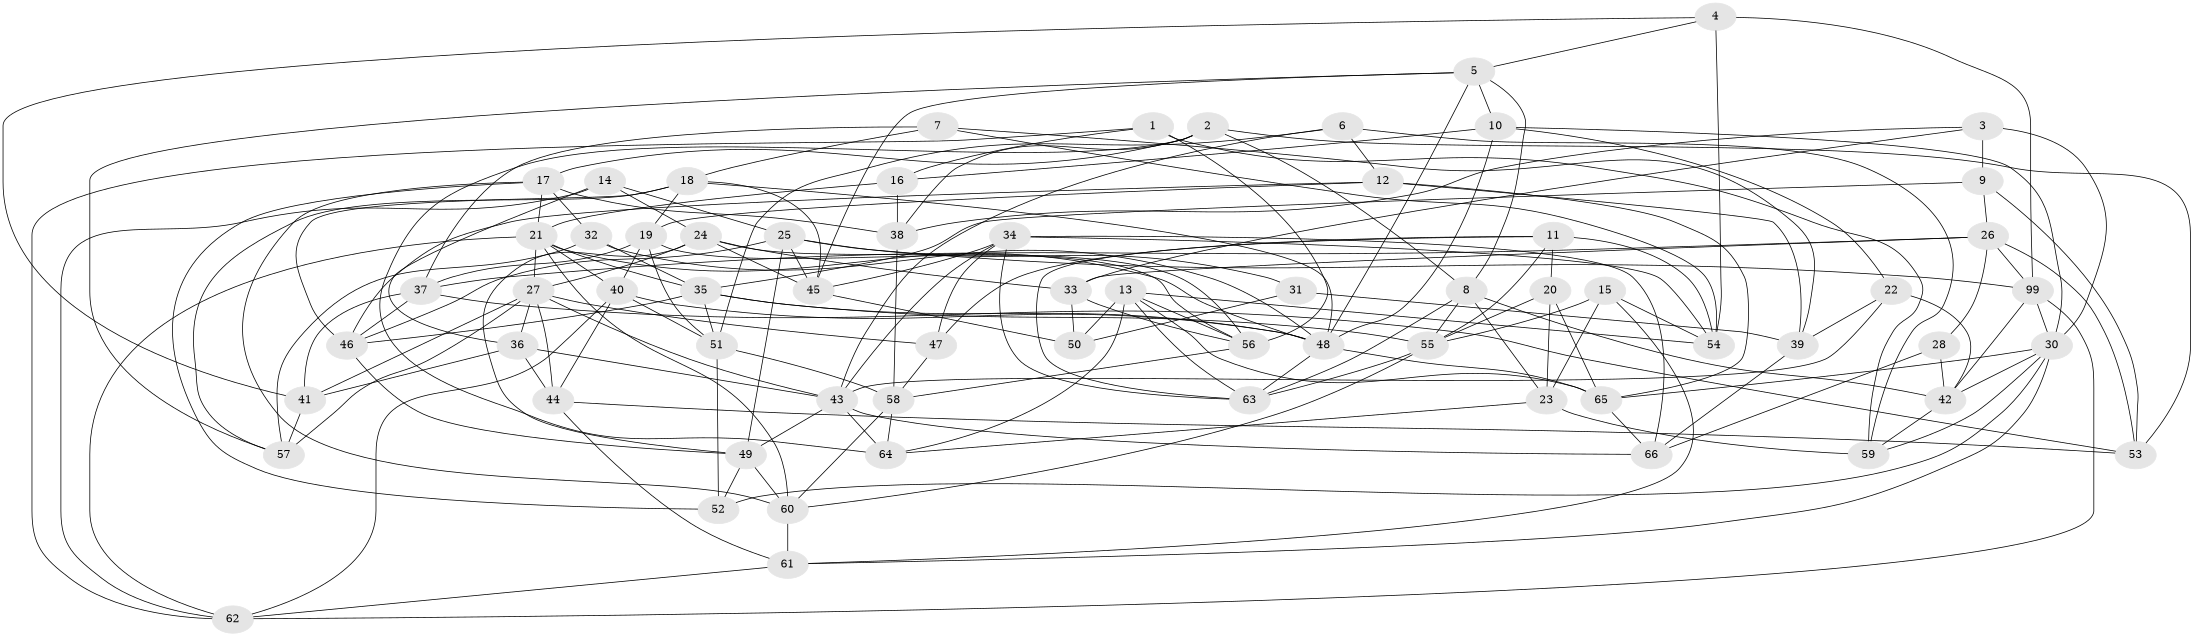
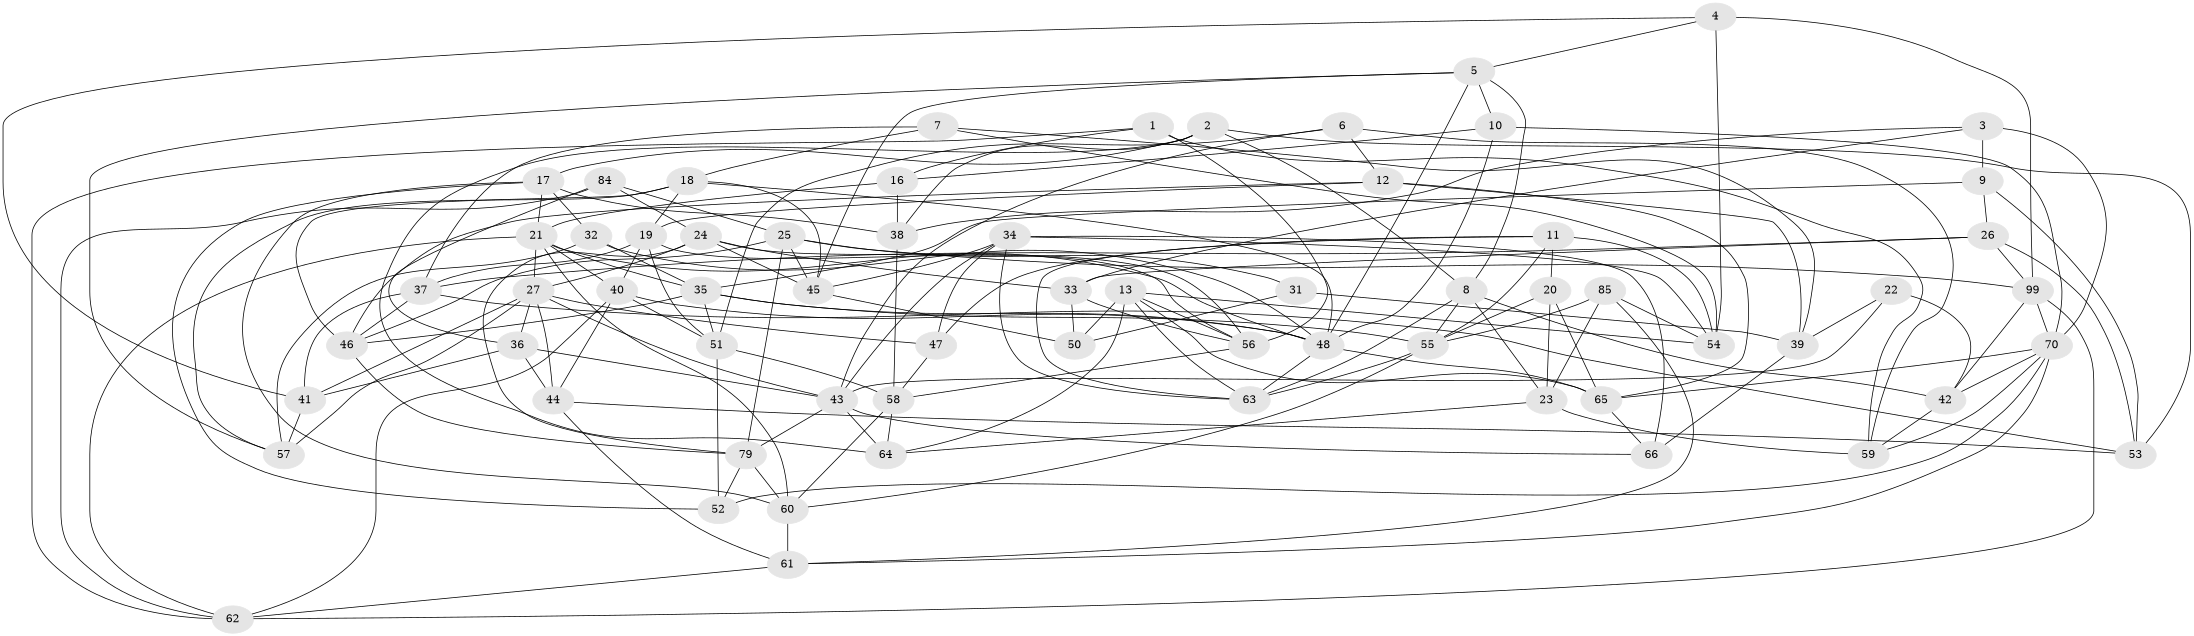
edge "10" -- "22": removed
node "14": label "14" -> "84"
node "15": label "15" -> "85"
node "28": removed
node "30": label "30" -> "70"
node "49": label "49" -> "79"
